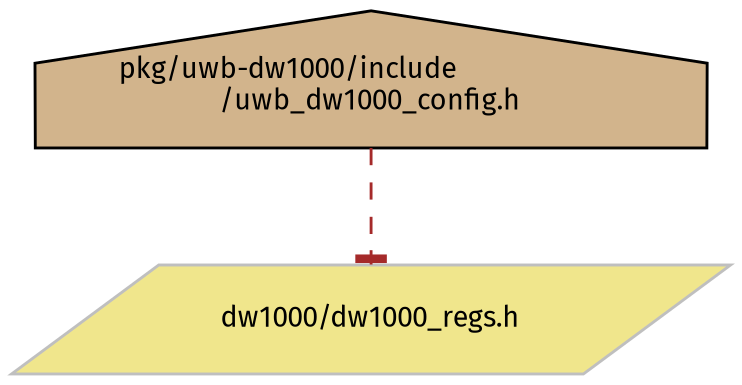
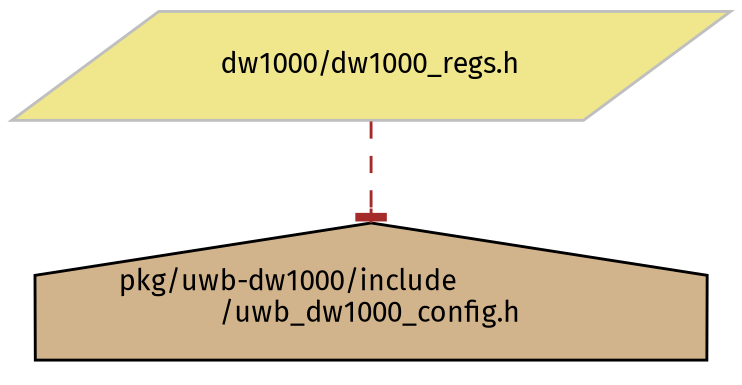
edge "pkg/uwb-dw1000/include /uwb_dw1000_config.h" -> "dw1000/dw1000_regs.h": reversed
